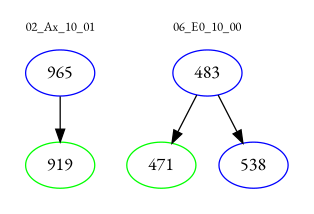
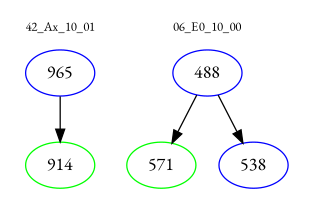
cluster "02_Ax_10_01": label "02_Ax_10_01" -> "42_Ax_10_01"
node "483": label "483" -> "488"
node "919": label "919" -> "914"
node "471": label "471" -> "571"
